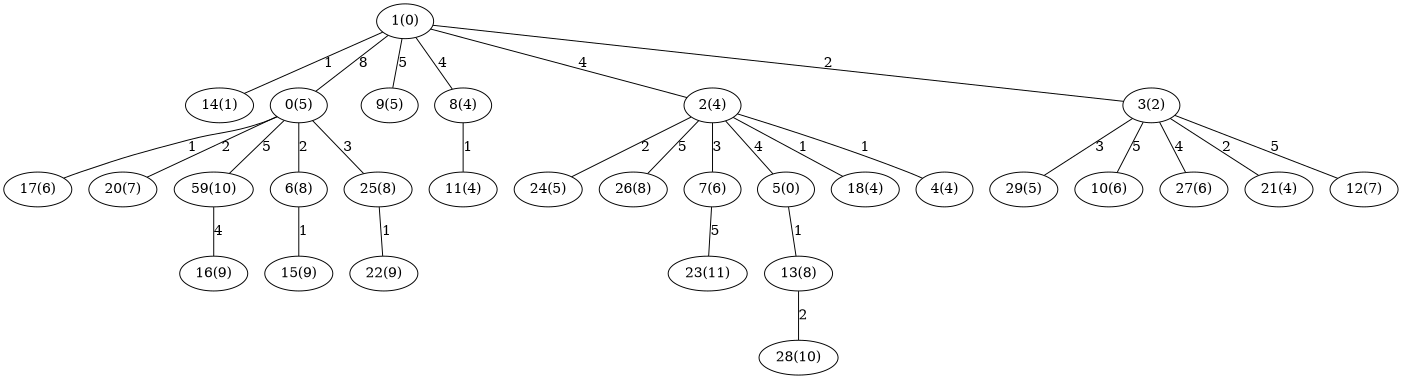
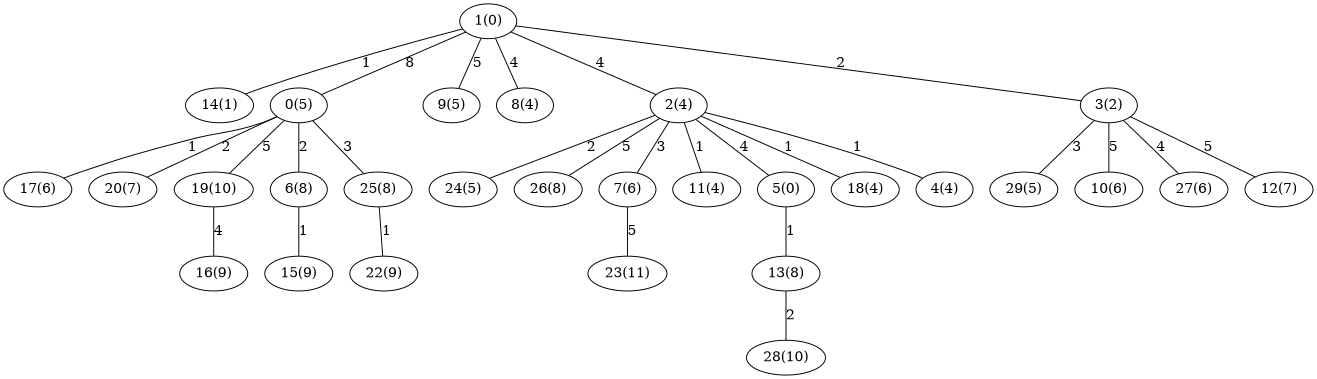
edge "8(4)" -- "11(4)": now "2(4)" -- "11(4)"
node "59(10)": label "59(10)" -> "19(10)"
node "21(4)": removed
